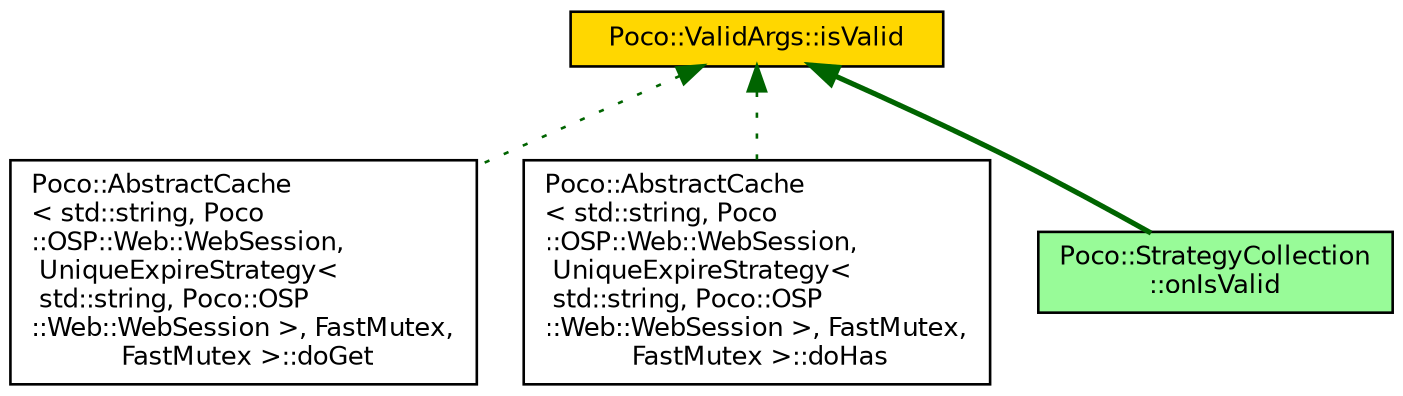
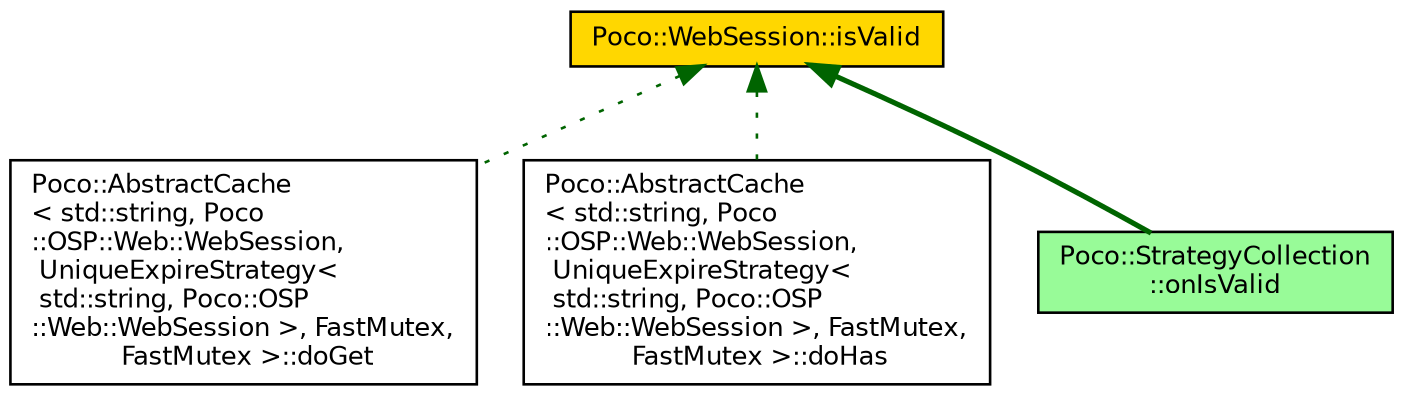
node "Poco::ValidArgs::isValid": label "Poco::ValidArgs::isValid" -> "Poco::WebSession::isValid"
